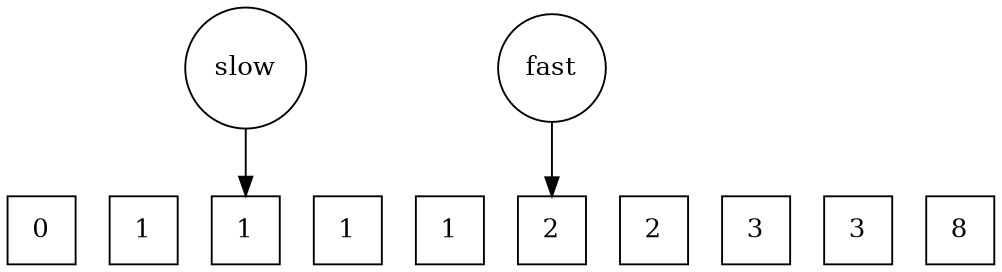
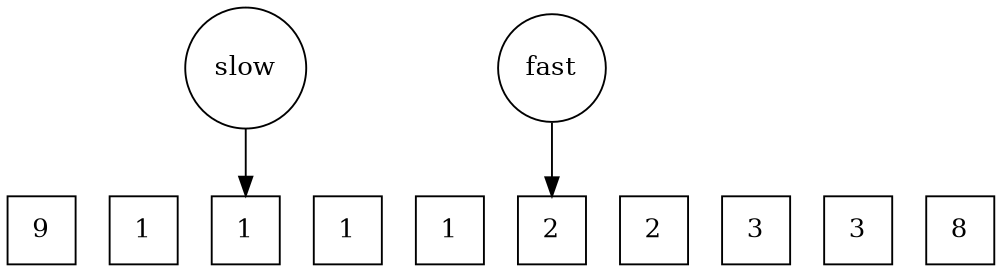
node "0": label "0" -> "9"
